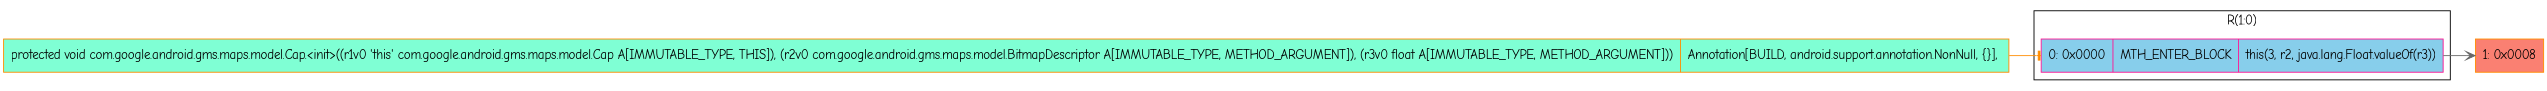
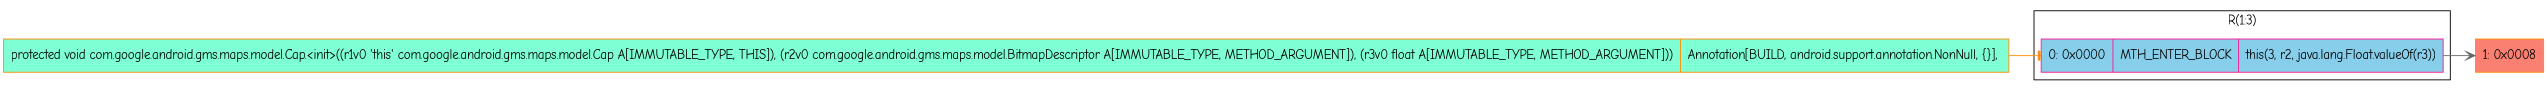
cluster "R(1:0)": label "R(1:0)" -> "R(1:3)"
